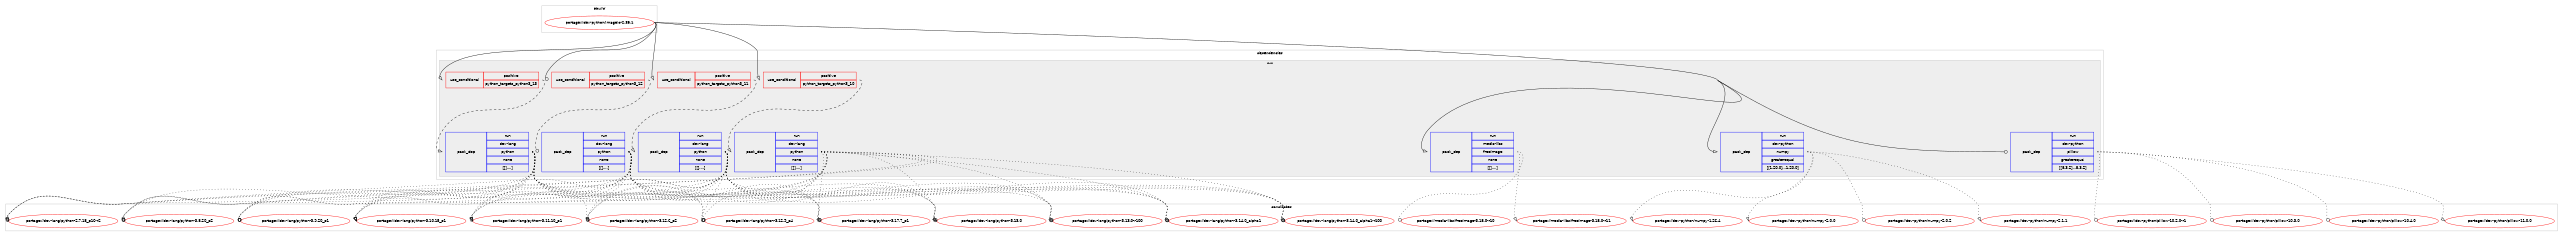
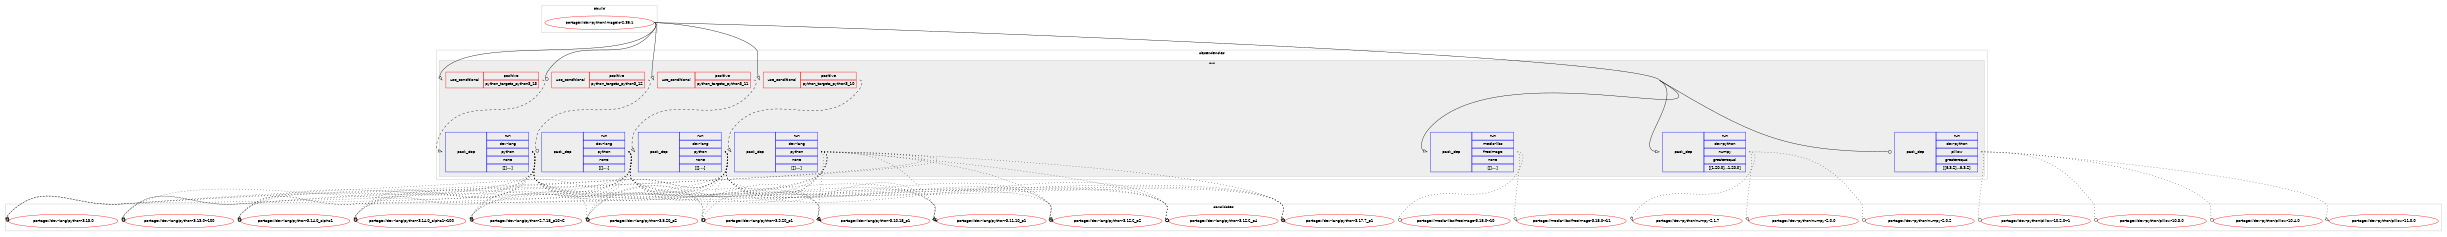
node "portage://dev-lang/python-3.12.9_p4": label "portage://dev-lang/python-3.12.9_p4" -> "portage://dev-lang/python-3.12.6_p4"
node "portage://dev-python/numpy-1.26.4": removed
node "portage://dev-python/numpy-2.1.1": label "portage://dev-python/numpy-2.1.1" -> "portage://dev-python/numpy-2.1.7"
